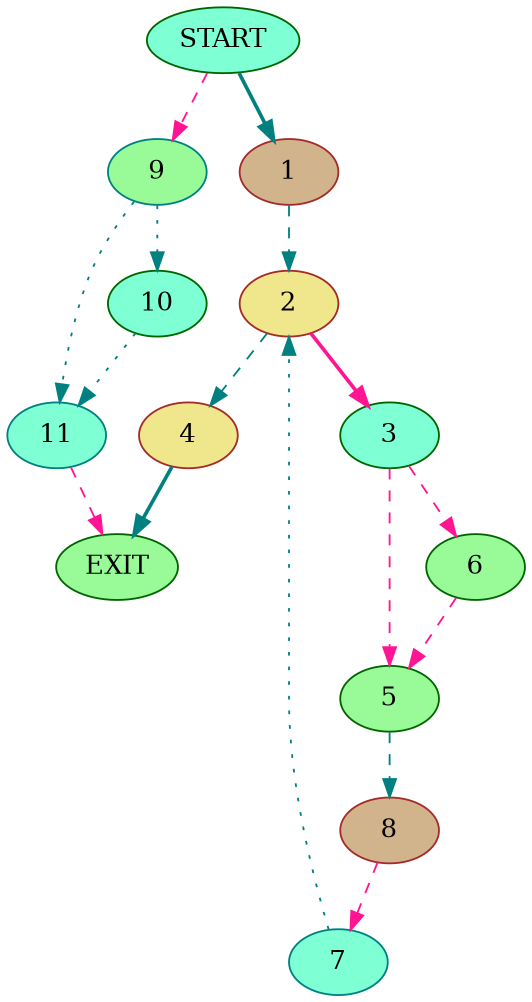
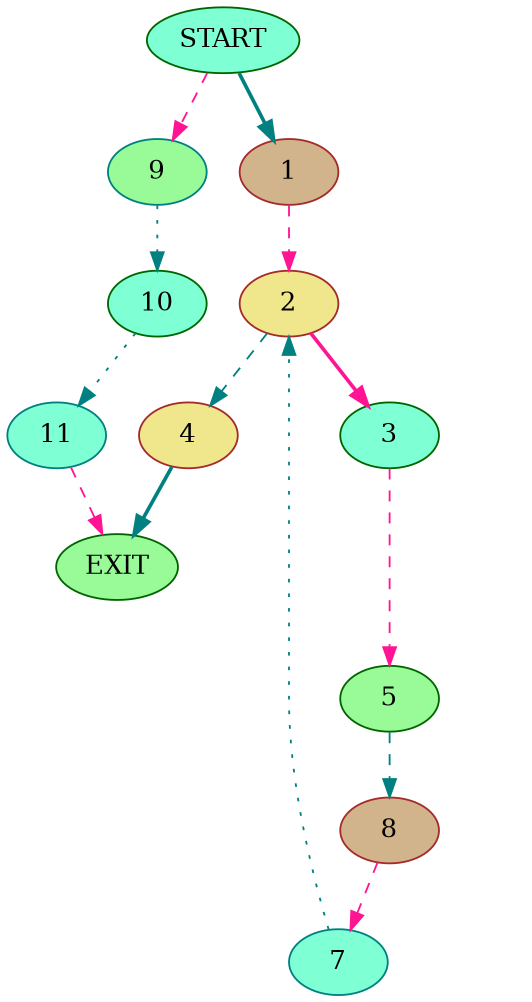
edge "1" -> "2": color teal -> deeppink
edge "9" -> "11": removed
node "6": removed
